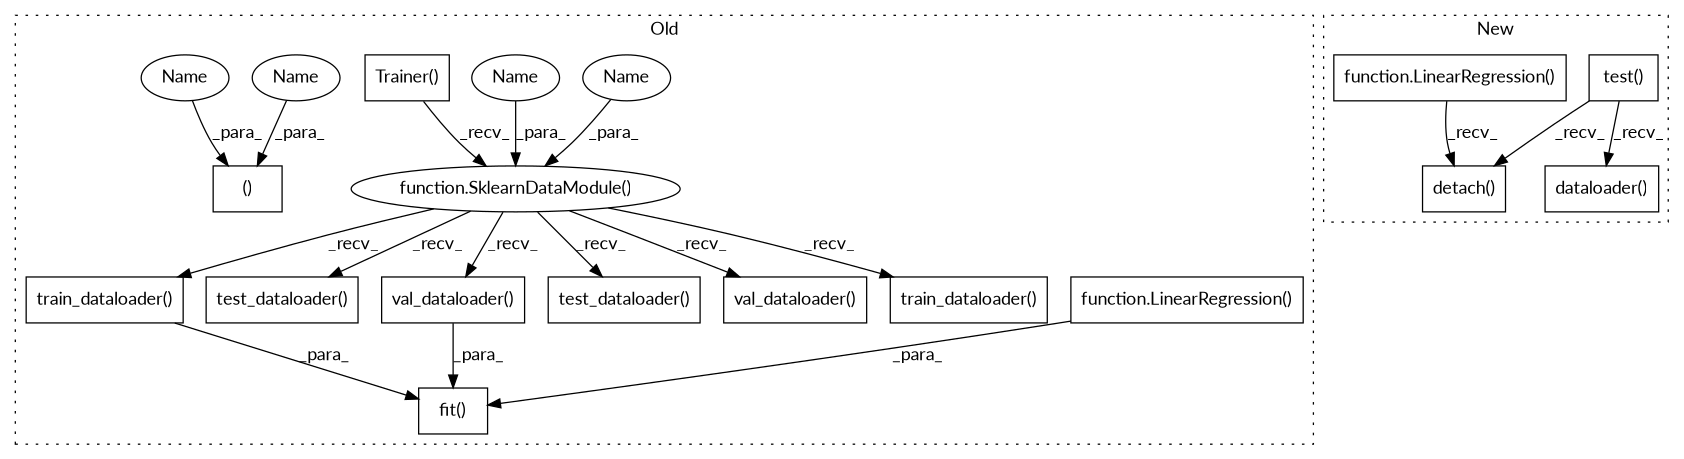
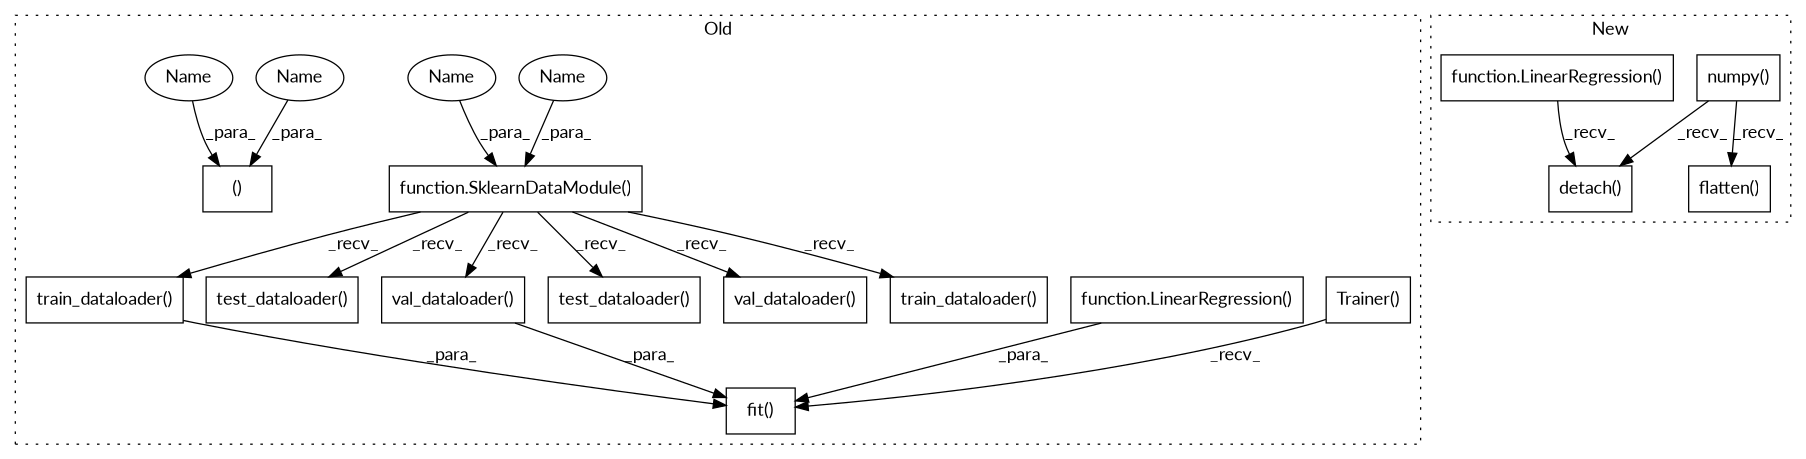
node "test()": label "test()" -> "numpy()"
edge "Trainer()" -> "function.SklearnDataModule()": now "Trainer()" -> "fit()"
node "function.SklearnDataModule()": shape ellipse -> box
node "dataloader()": label "dataloader()" -> "flatten()"
